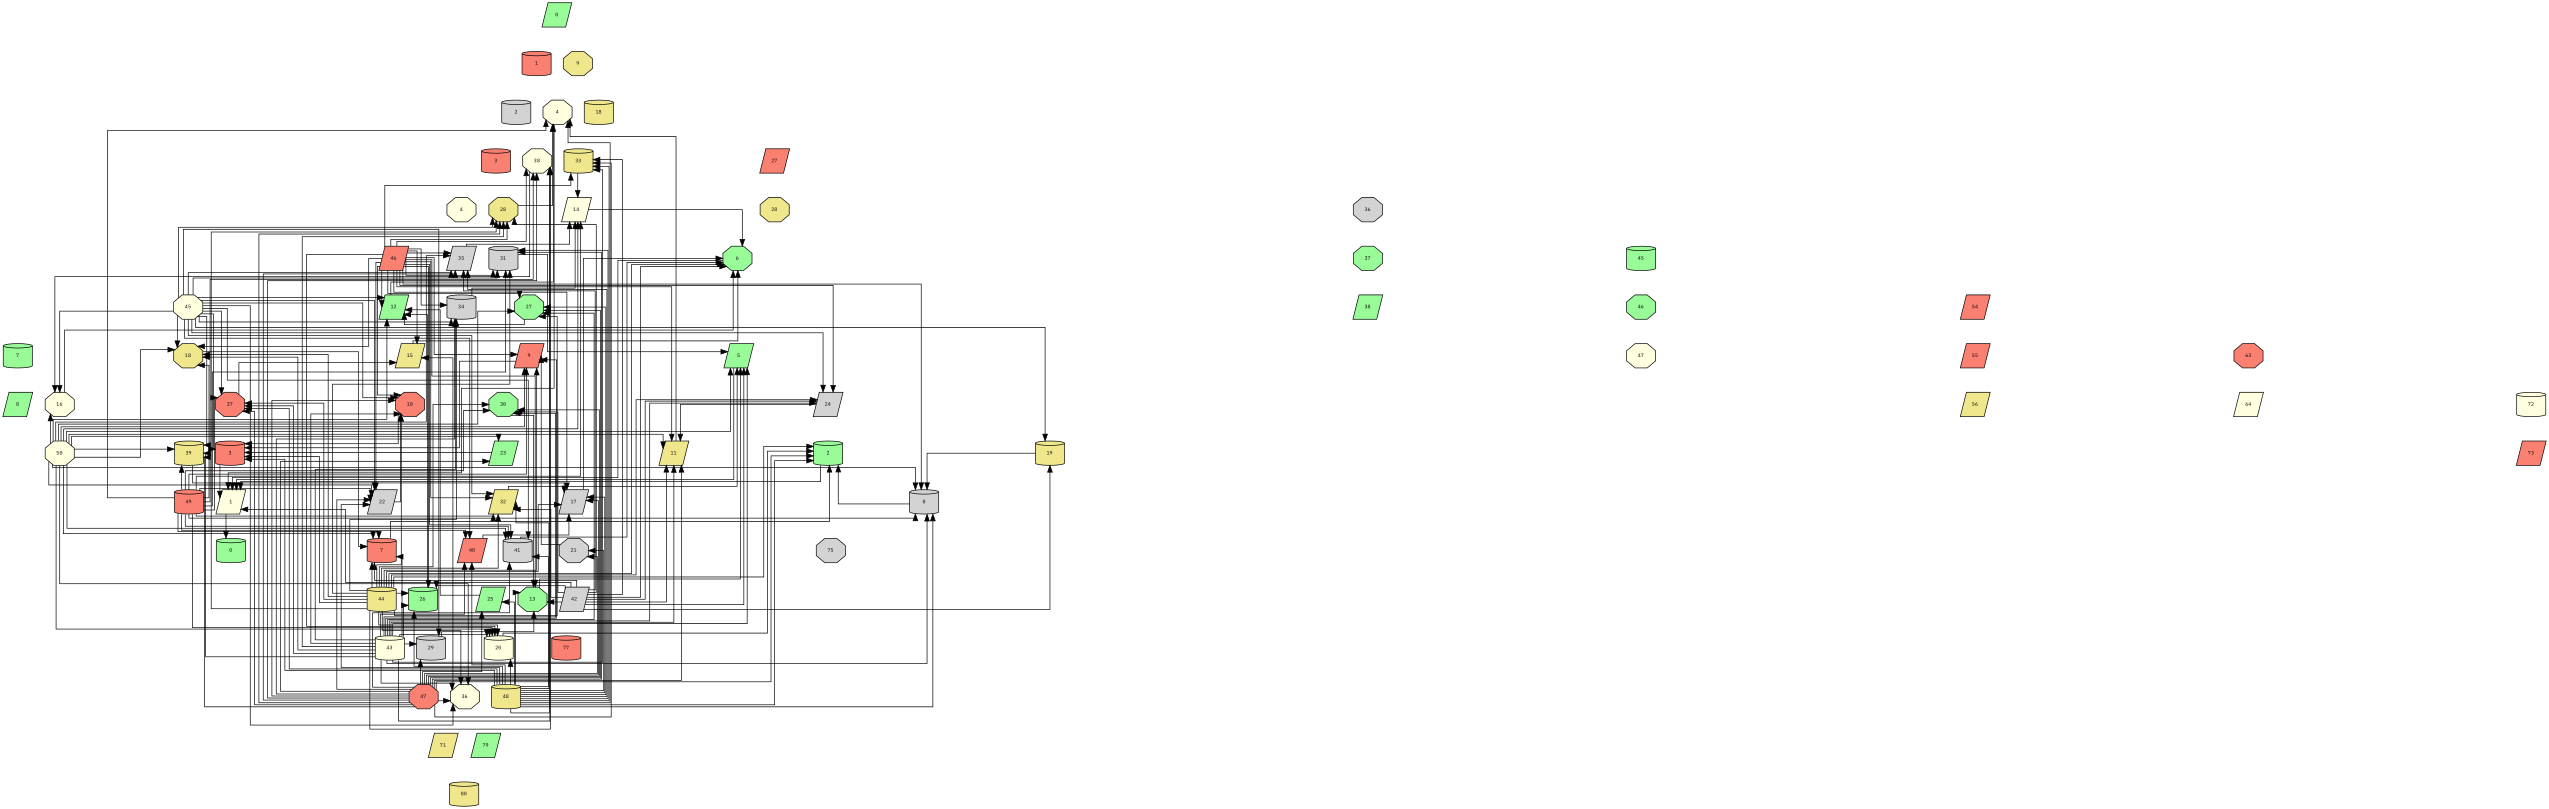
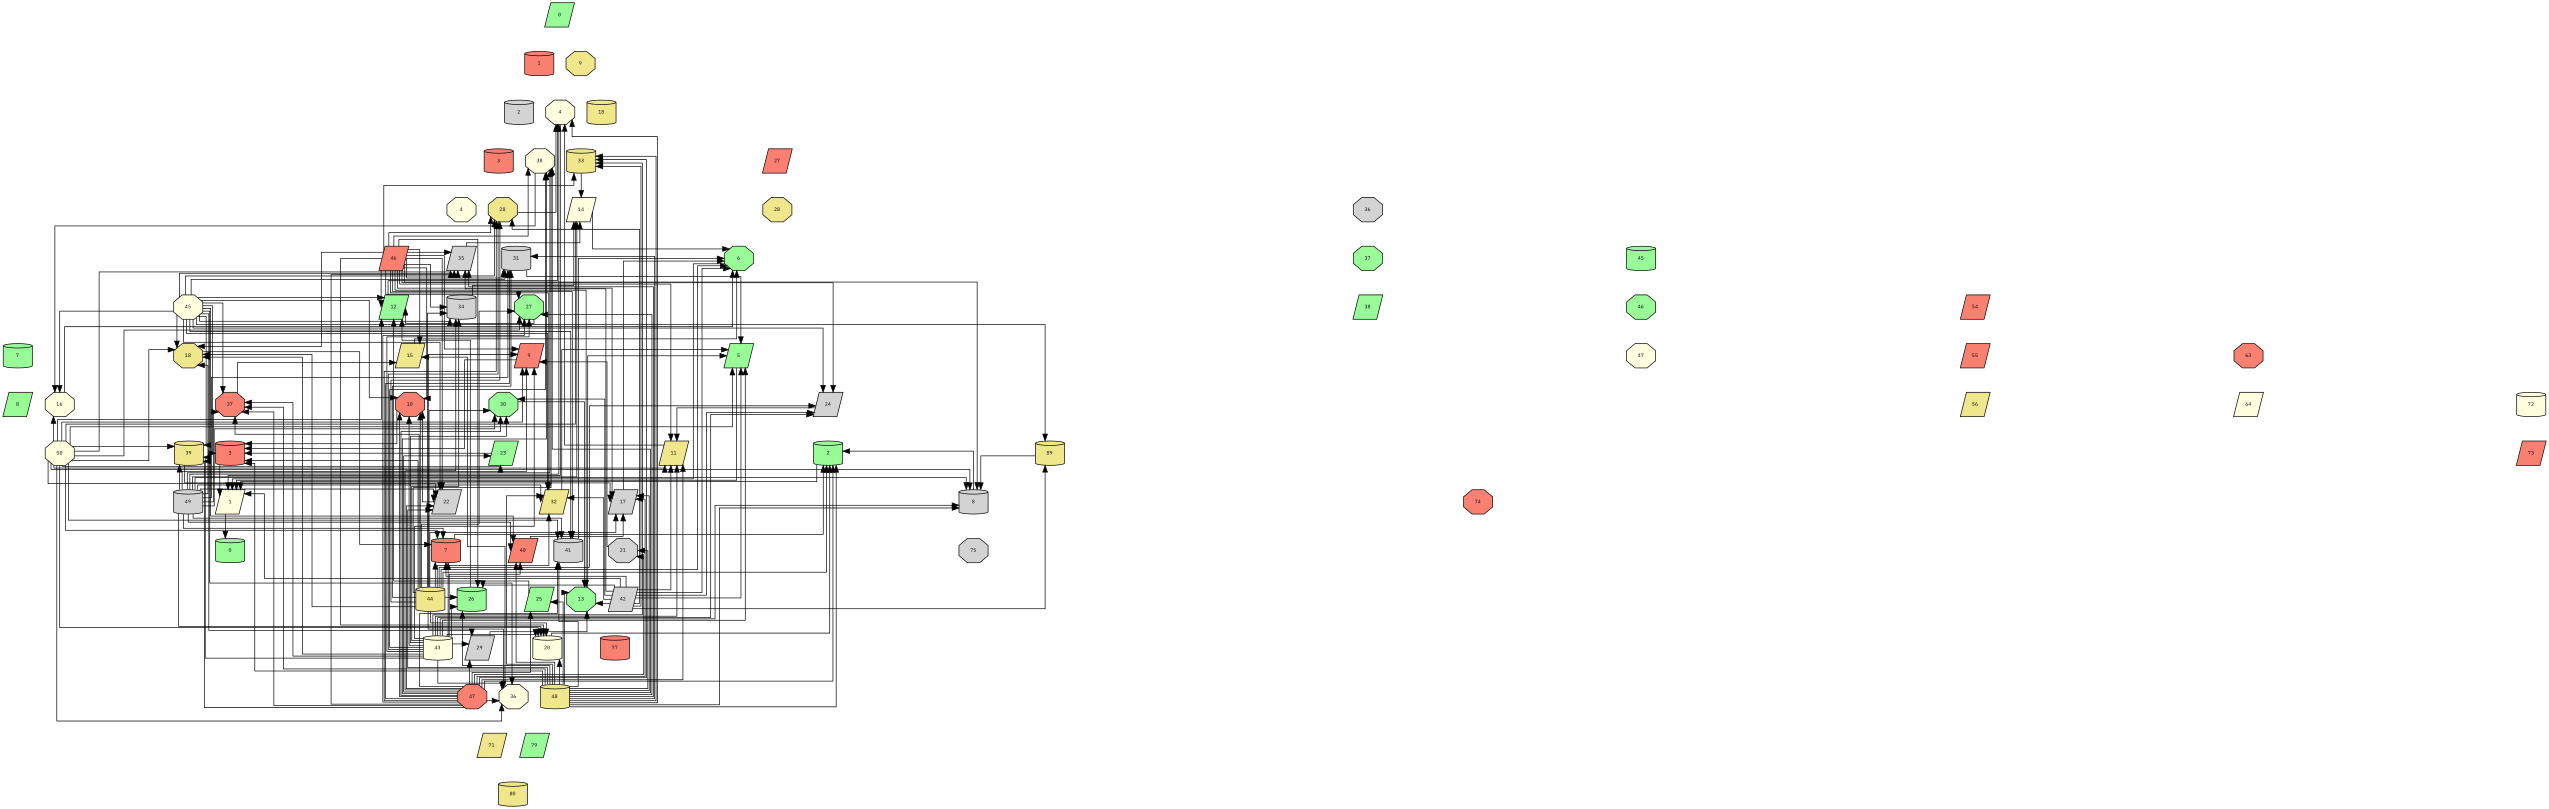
node "19": label "19" -> "89"
node "49": fillcolor salmon -> lightgrey
node "74": added
node "29": shape cylinder -> parallelogram
